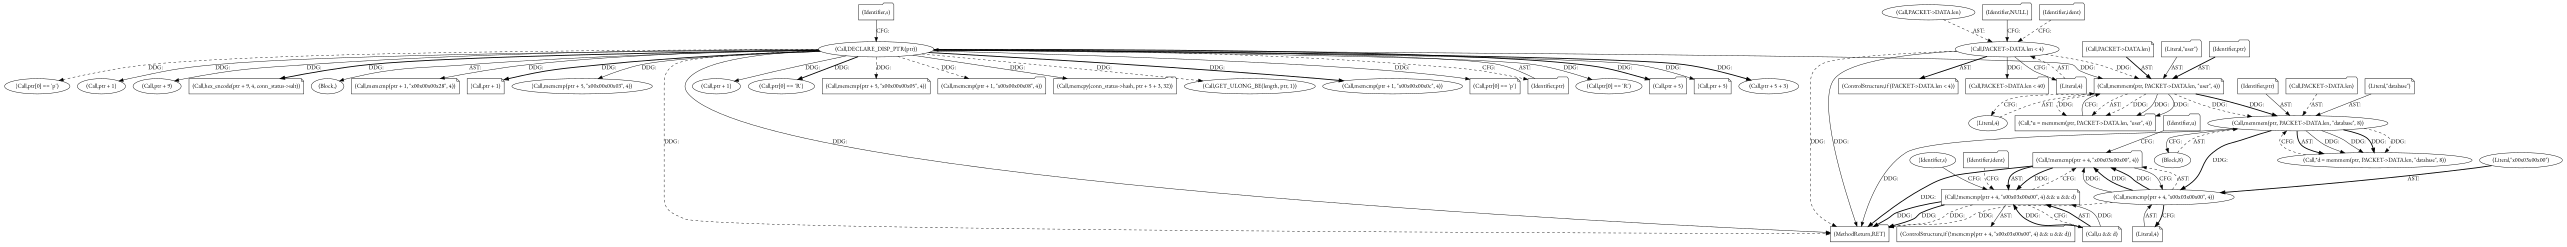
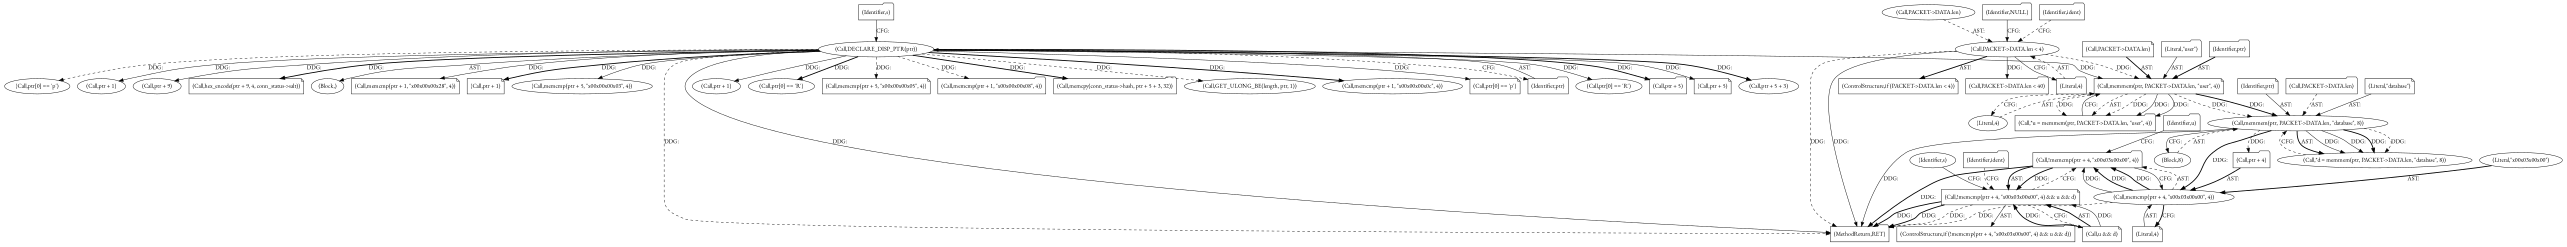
edge "(Call,DECLARE_DISP_PTR(ptr))" -> "(Call,memcpy(conn_status->hash, ptr + 5 + 3, 32))": style solid -> bold
node "(Call,ptr + 4)": added
